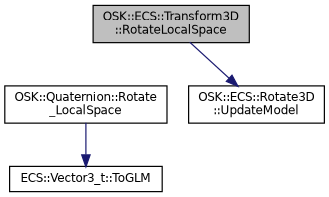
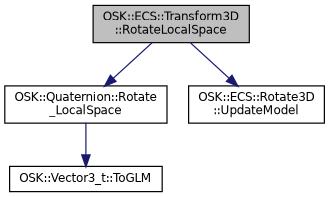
edge "OSK::ECS::Transform3D ::RotateLocalSpace" -> "OSK::Quaternion::Rotate _LocalSpace": added
node "ECS::Vector3_t::ToGLM": label "ECS::Vector3_t::ToGLM" -> "OSK::Vector3_t::ToGLM"
